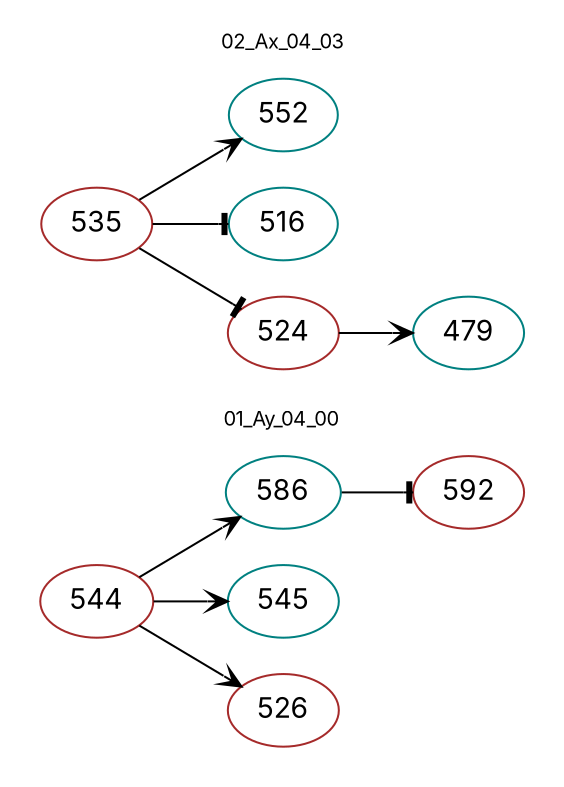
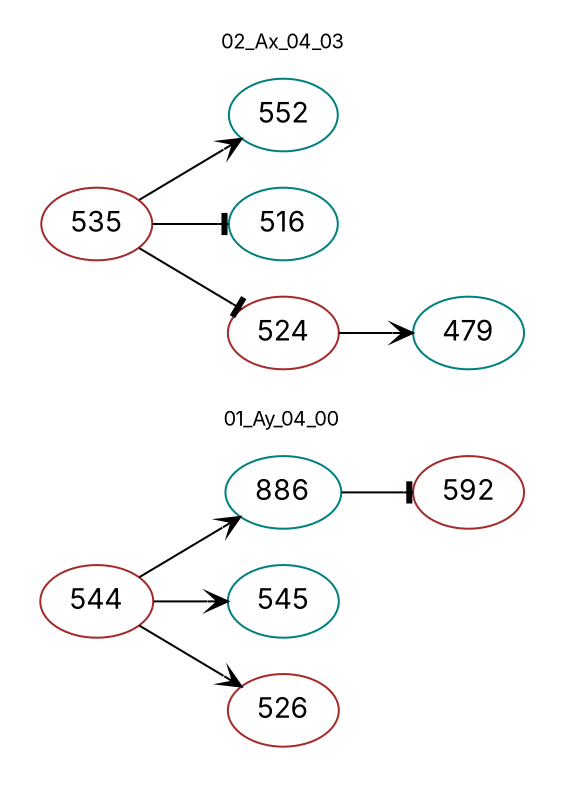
node "586": label "586" -> "886"
